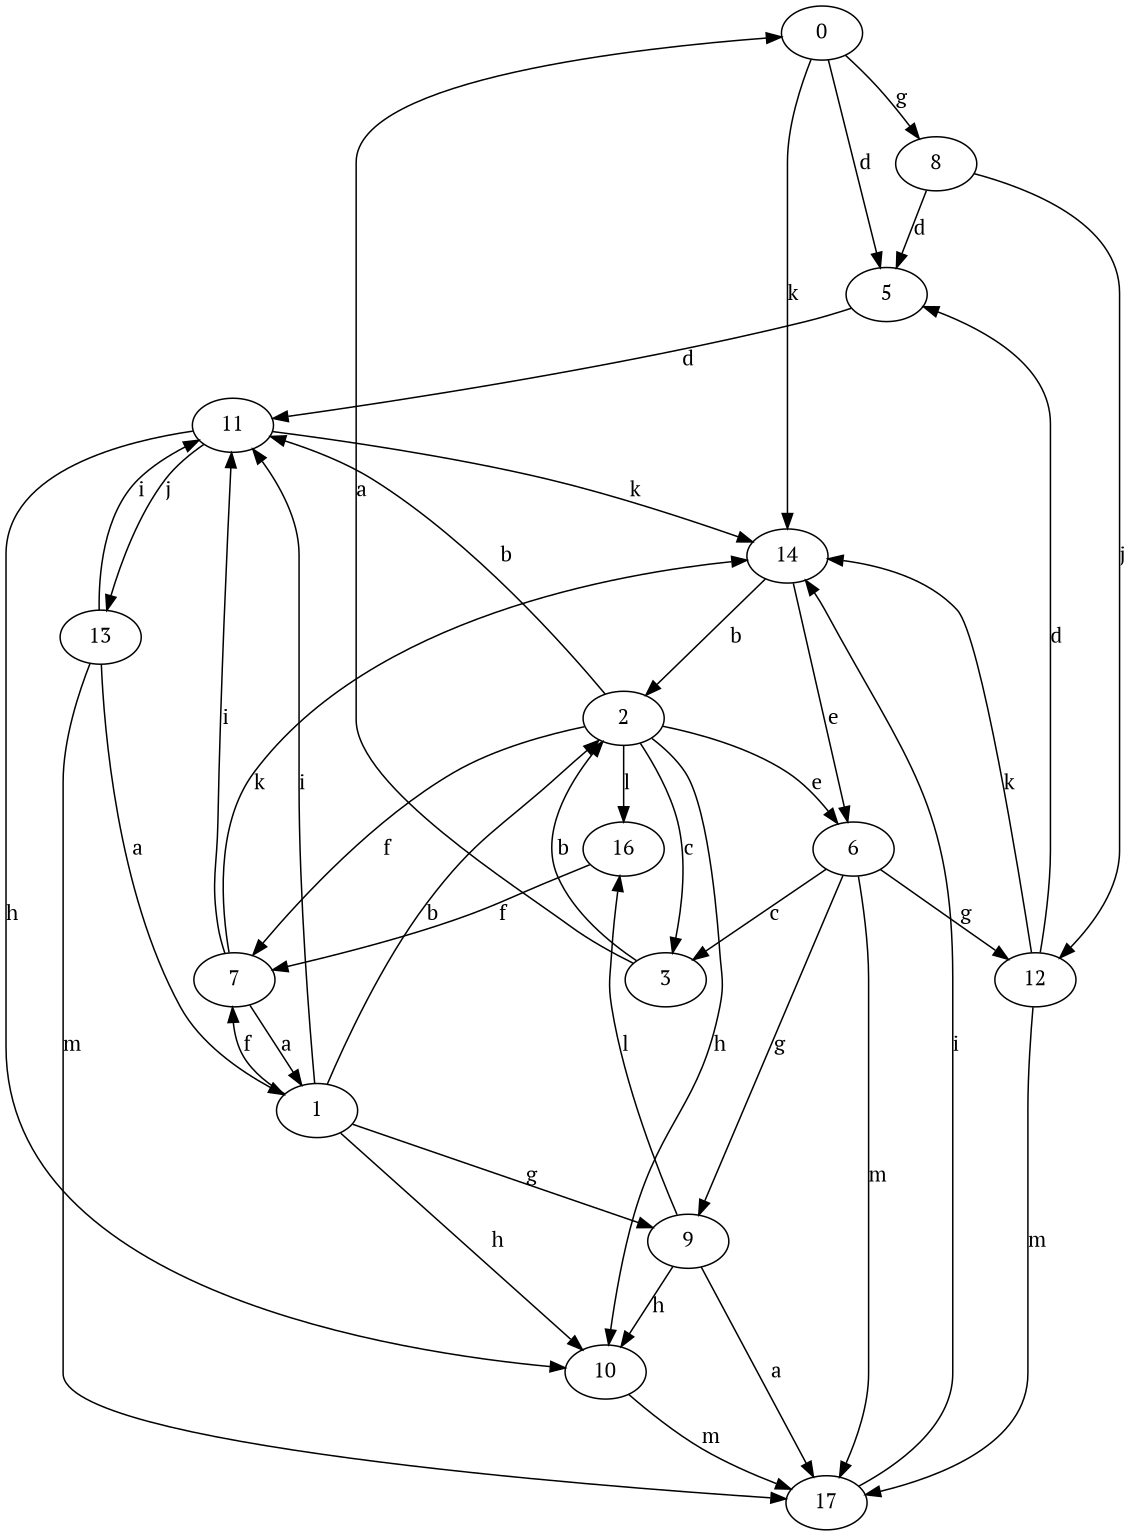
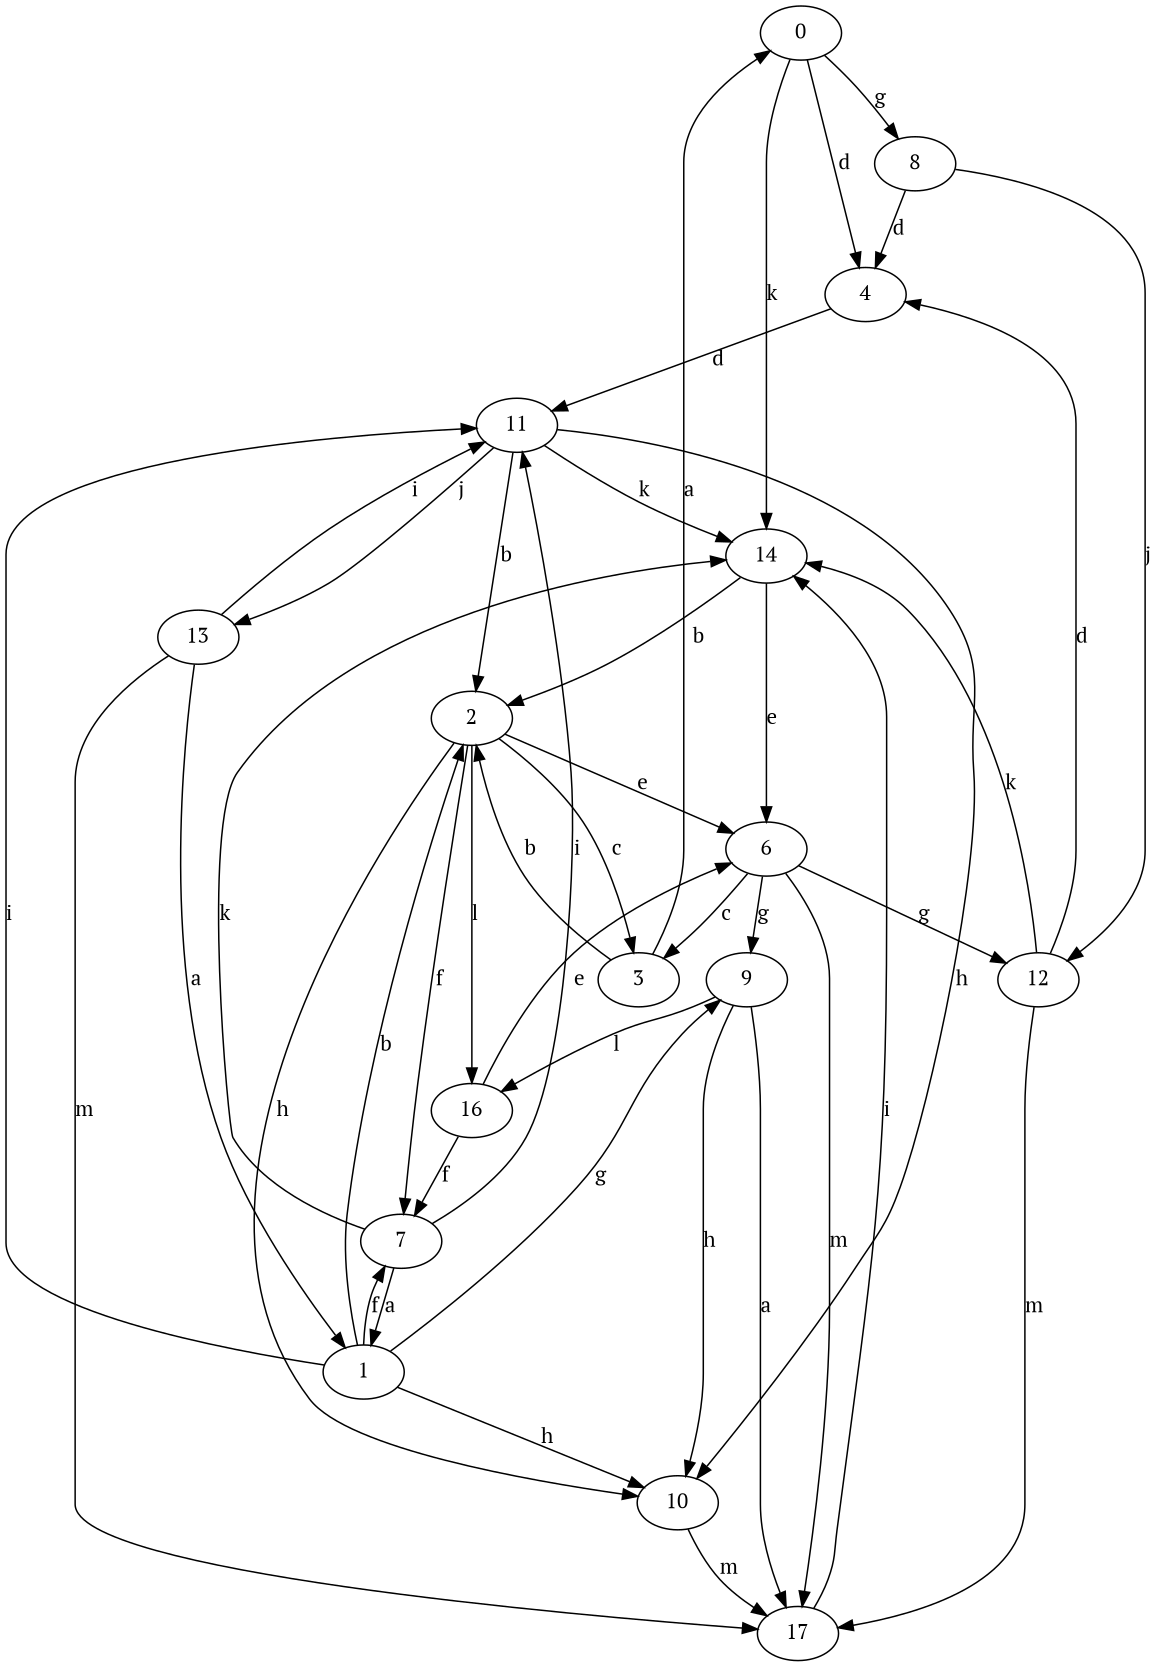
node "5": label "5" -> "4"
edge "2" -> "11": reversed
edge "16" -> "6": added, label "e"
